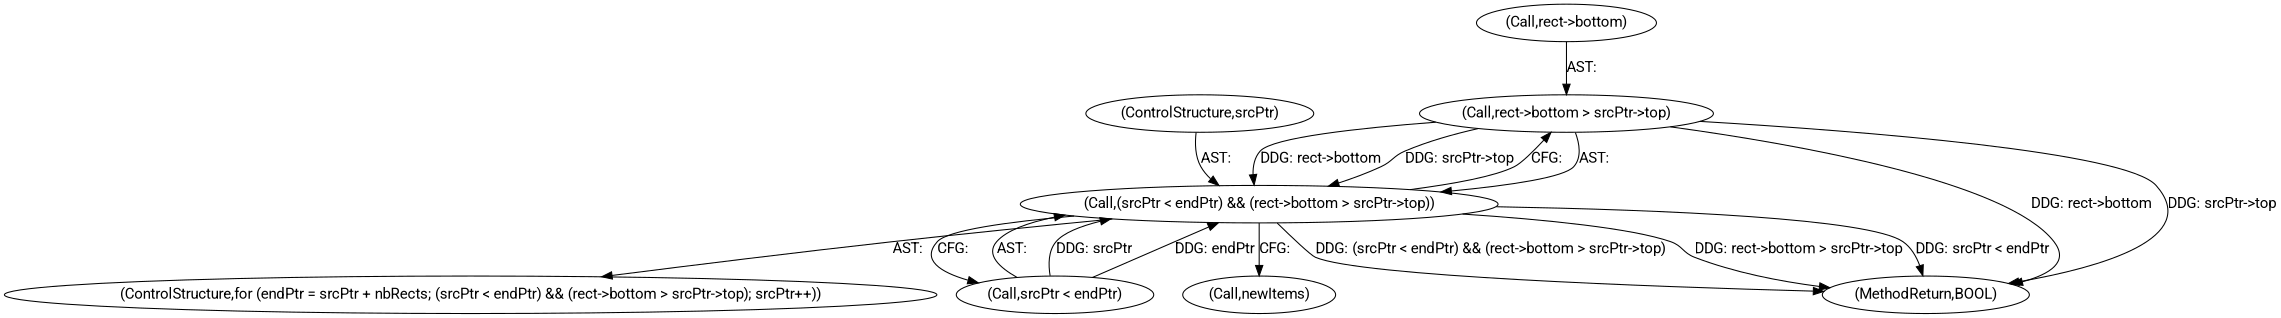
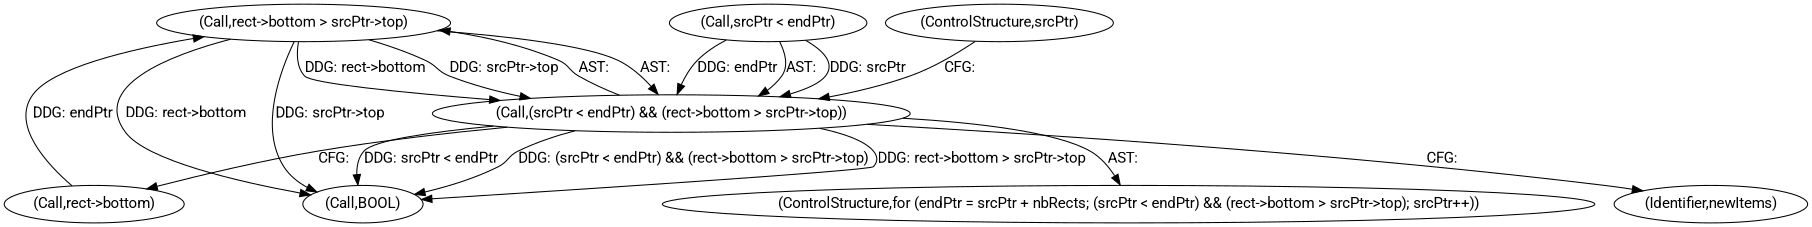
edge "(Call,rect->bottom)" -> "(Call,rect->bottom > srcPtr->top)": label "AST: " -> "DDG: endPtr"
edge "(ControlStructure,srcPtr)" -> "(Call,(srcPtr < endPtr) && (rect->bottom > srcPtr->top))": label "AST: " -> "CFG: "
edge "(Call,(srcPtr < endPtr) && (rect->bottom > srcPtr->top))" -> "(Call,rect->bottom > srcPtr->top)": label "CFG: " -> "AST: "
edge "(Call,(srcPtr < endPtr) && (rect->bottom > srcPtr->top))" -> "(Call,srcPtr < endPtr)": now "(Call,(srcPtr < endPtr) && (rect->bottom > srcPtr->top))" -> "(Call,rect->bottom)"
node "(Call,newItems)": label "(Call,newItems)" -> "(Identifier,newItems)"
node "(MethodReturn,BOOL)": label "(MethodReturn,BOOL)" -> "(Call,BOOL)"
